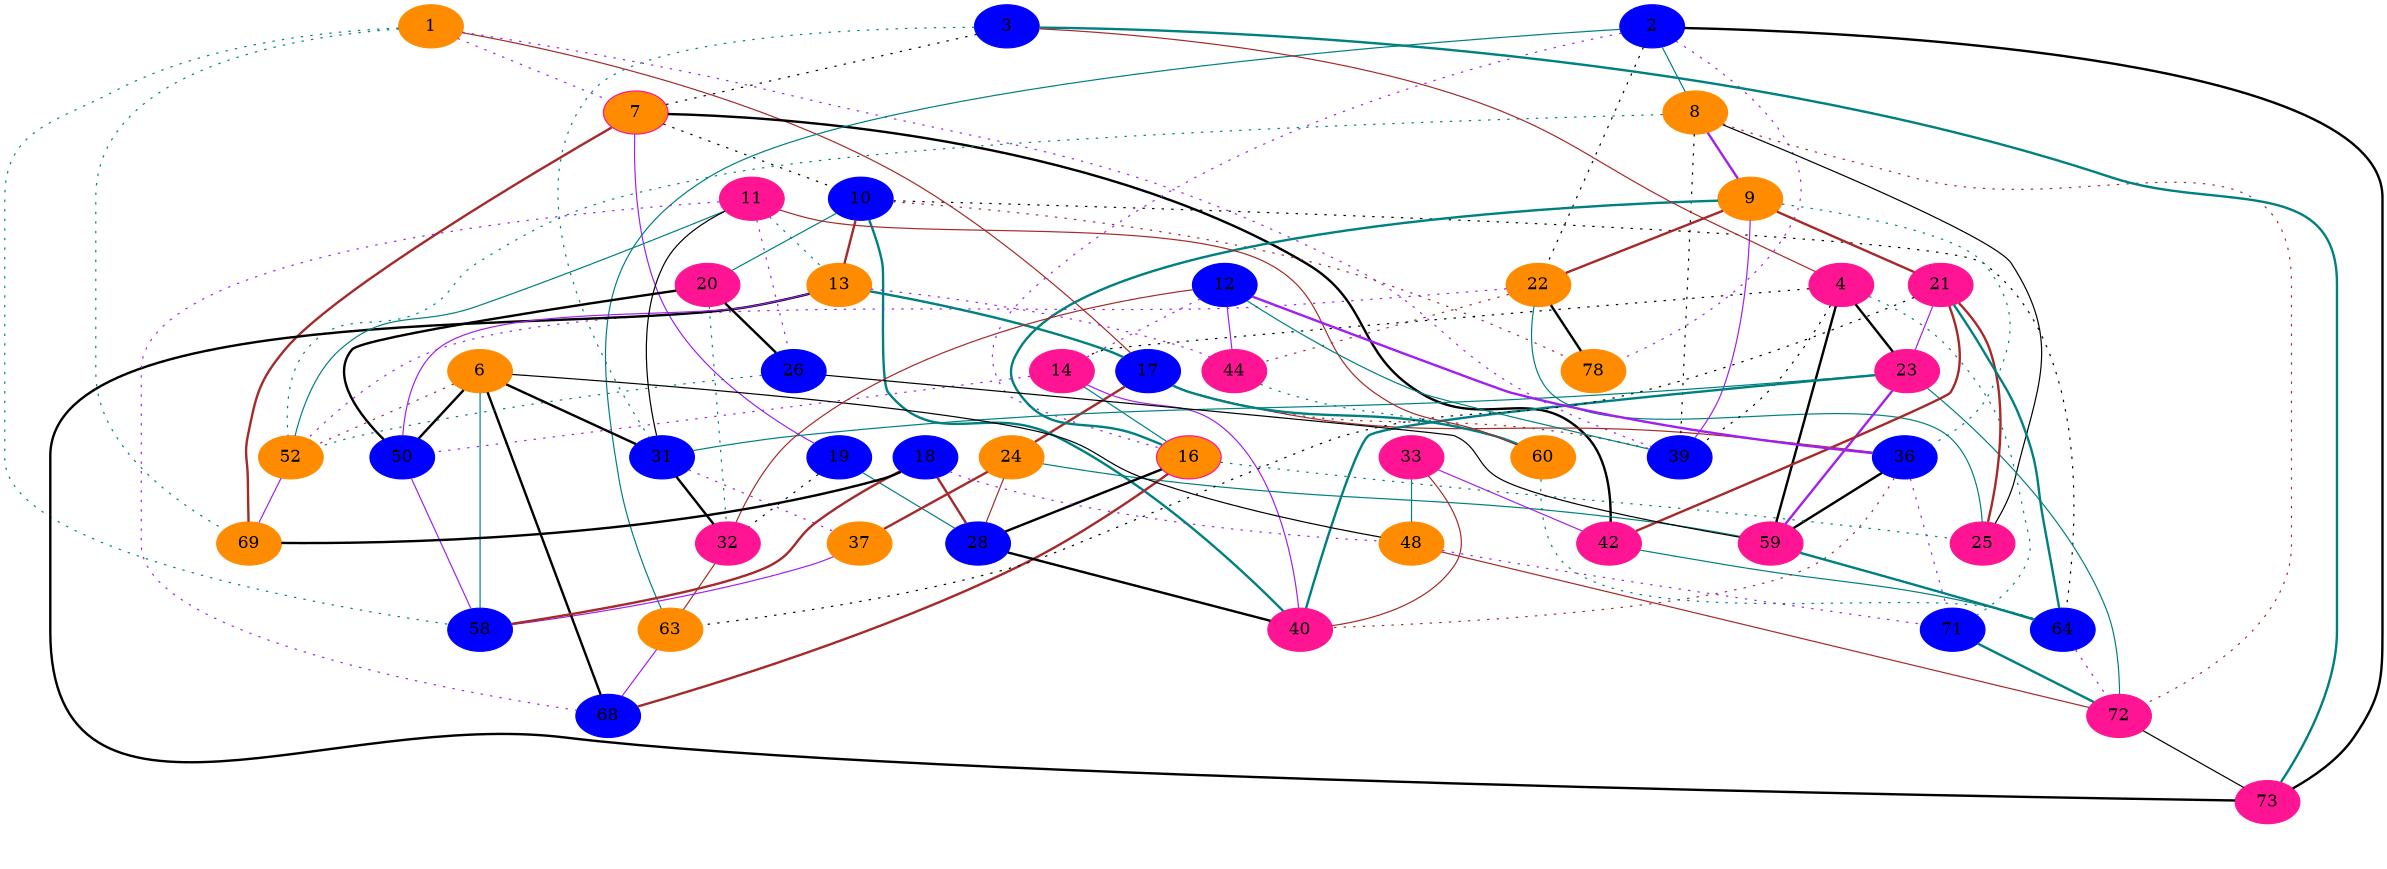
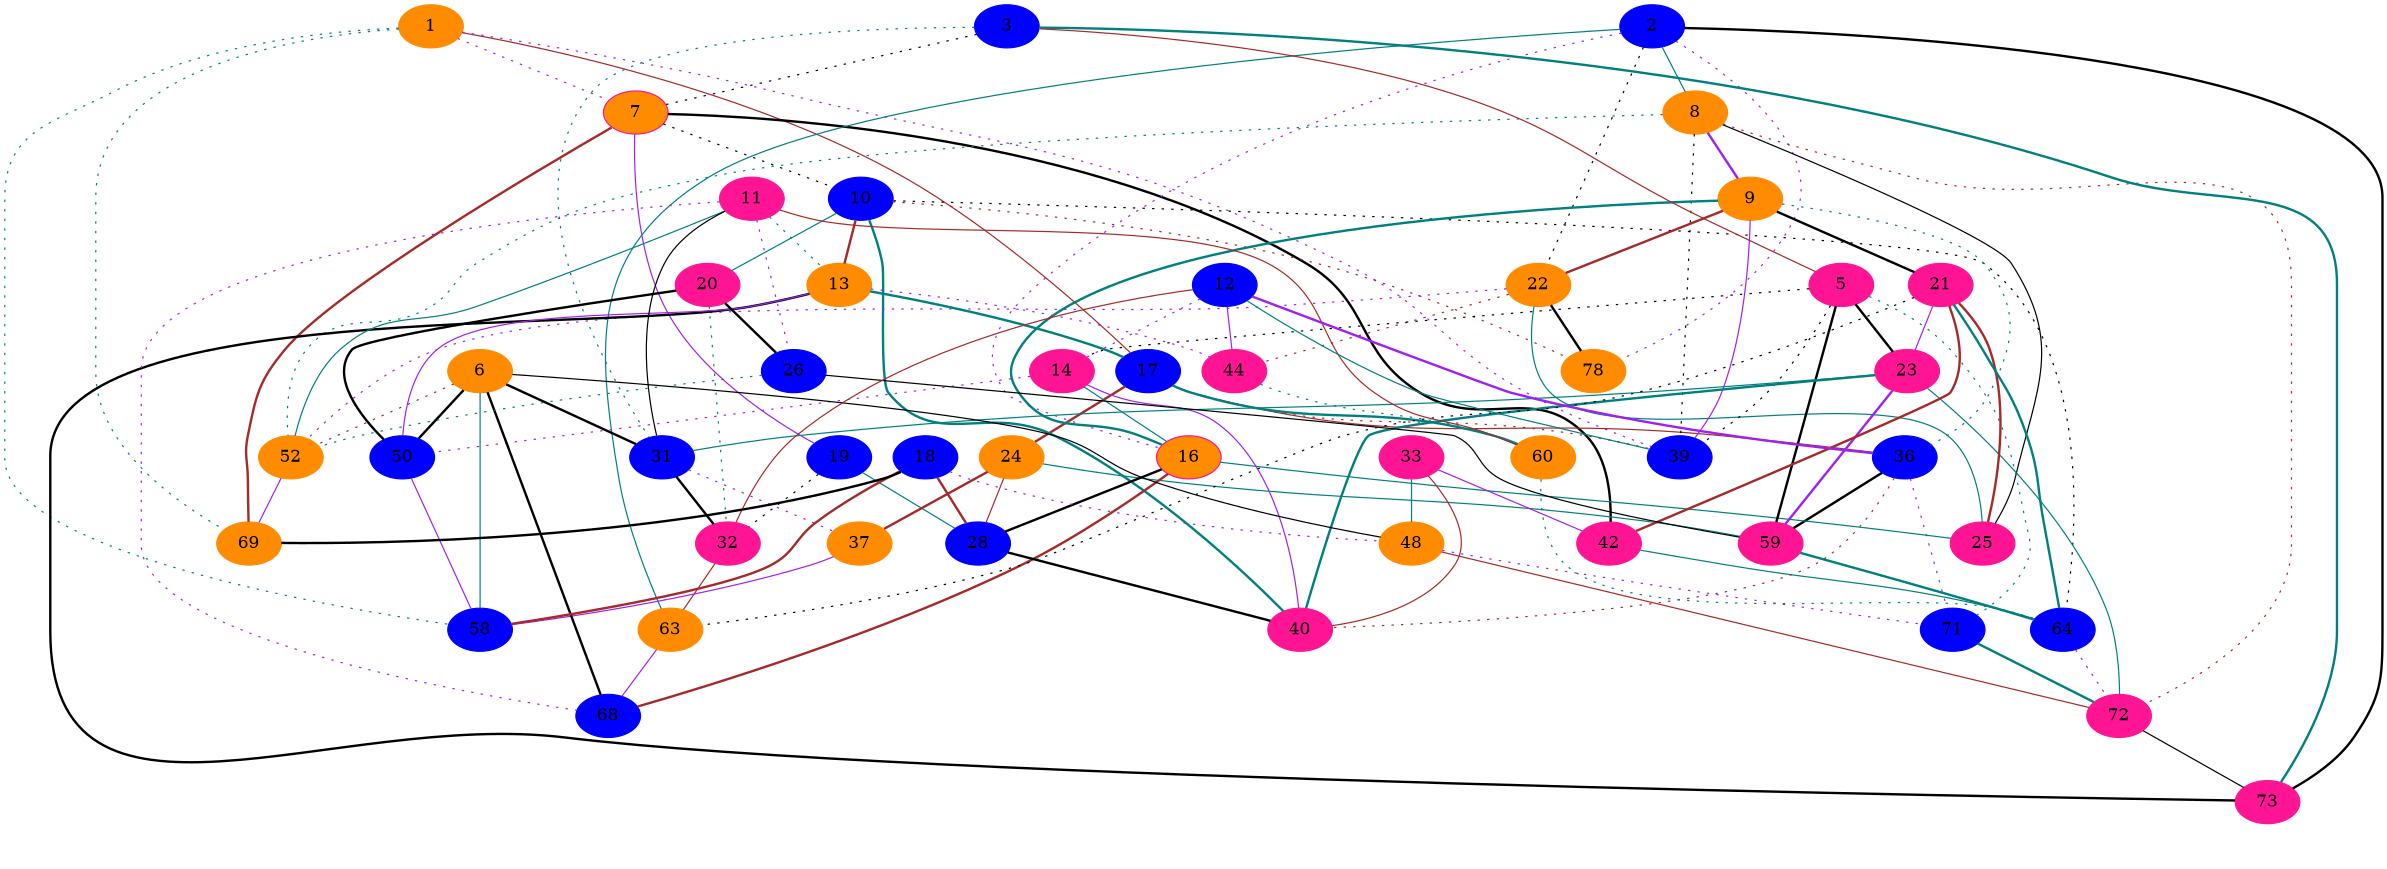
edge "9" -- "21": color brown -> black
node "4": label "4" -> "5"
edge "16" -- "25": style dotted -> solid
